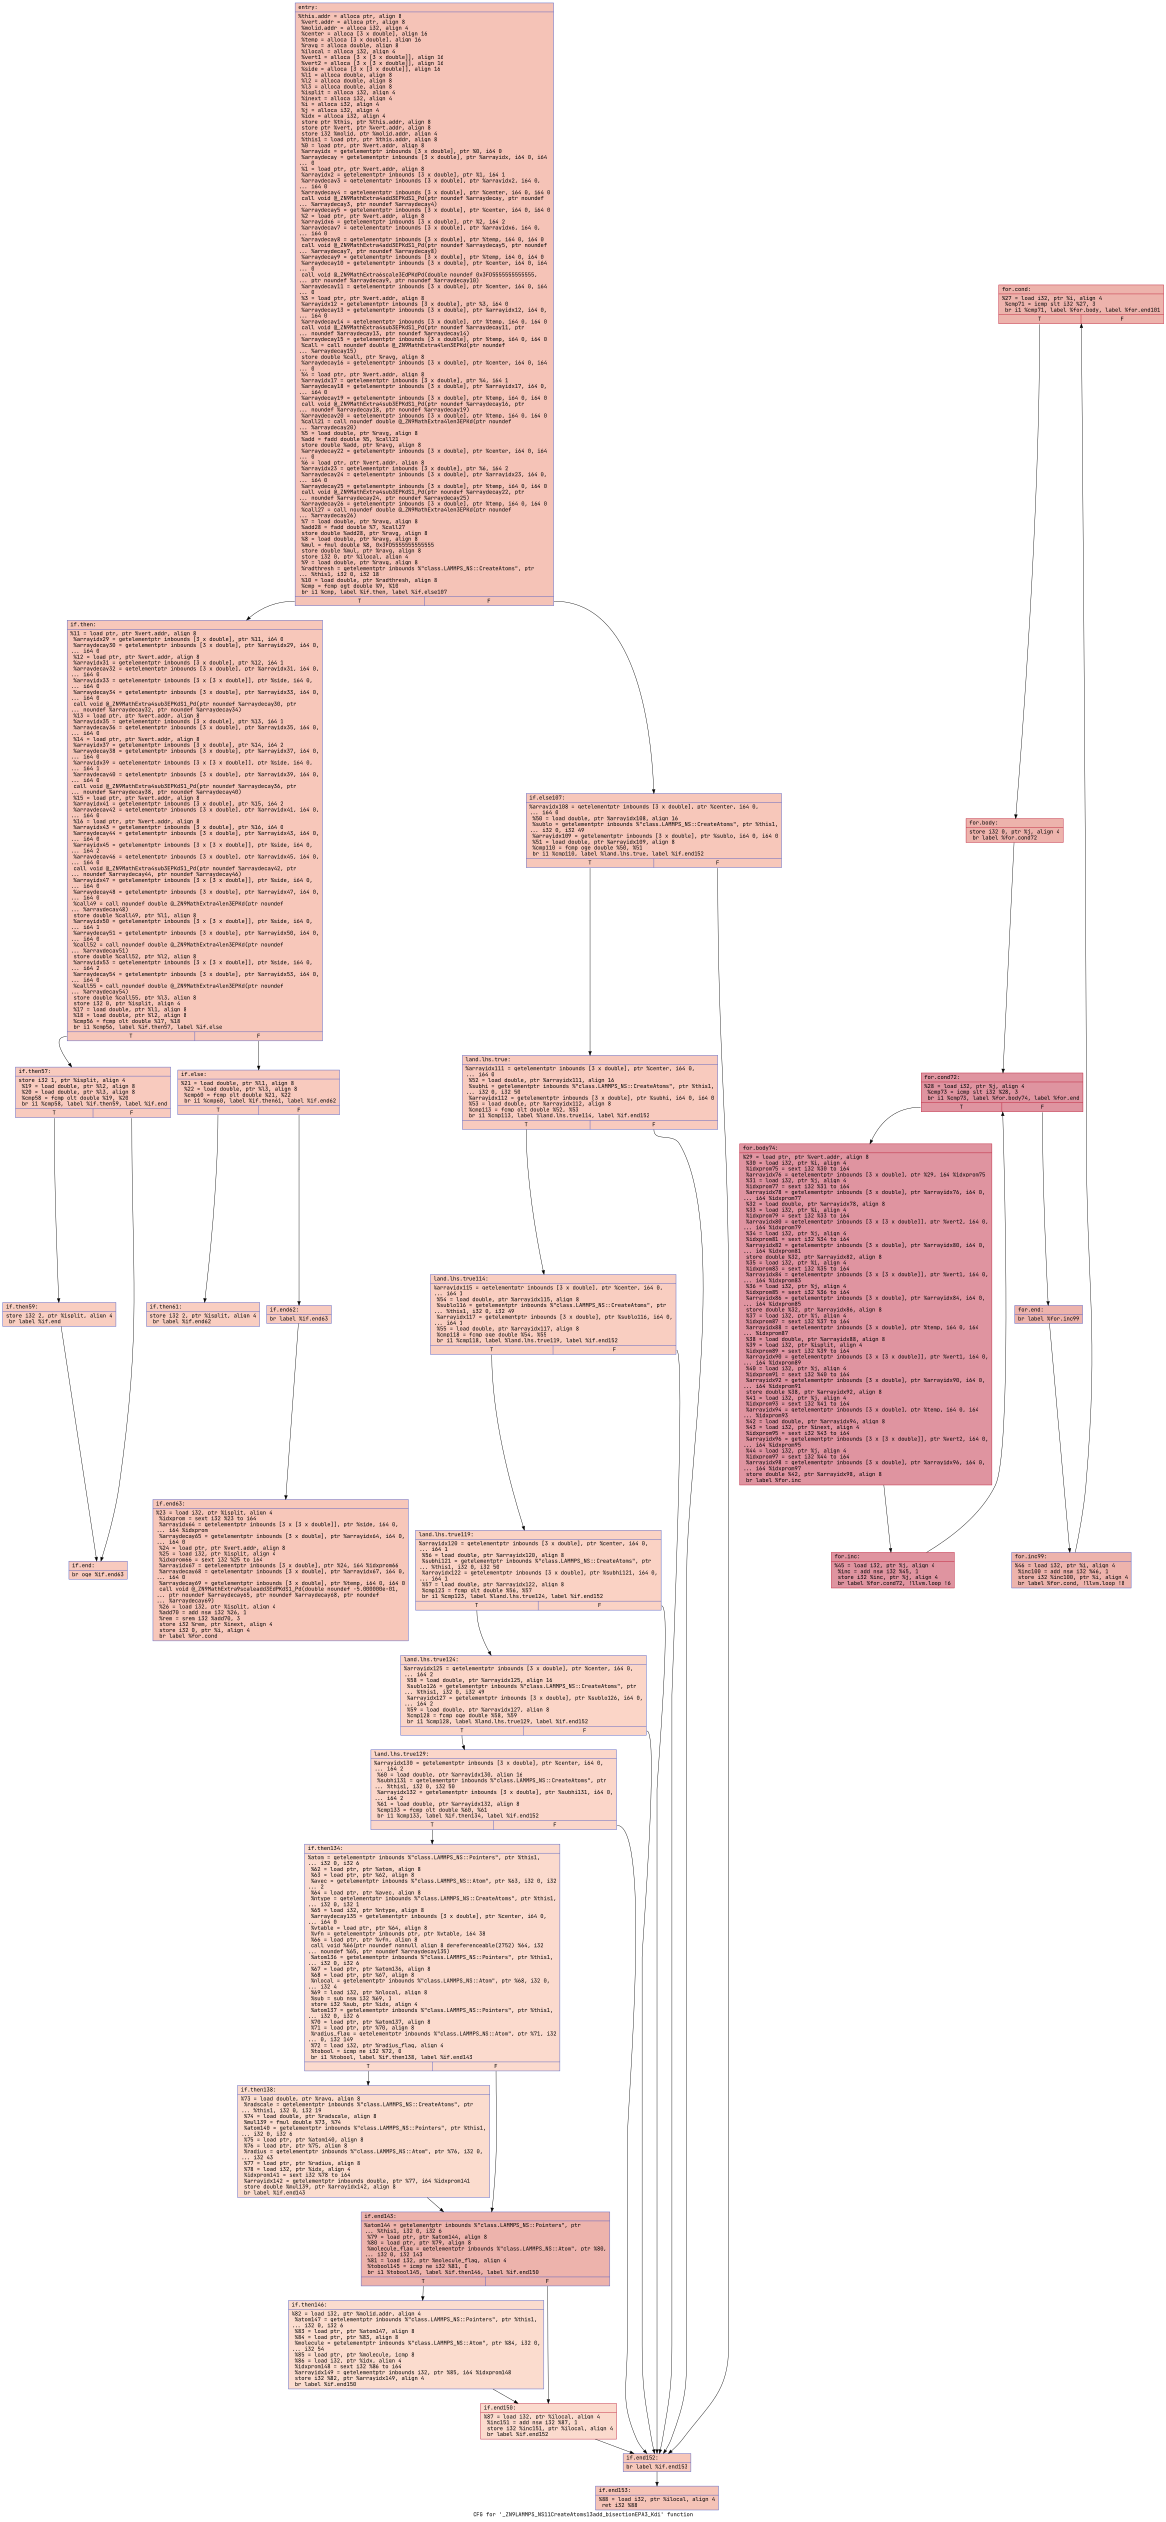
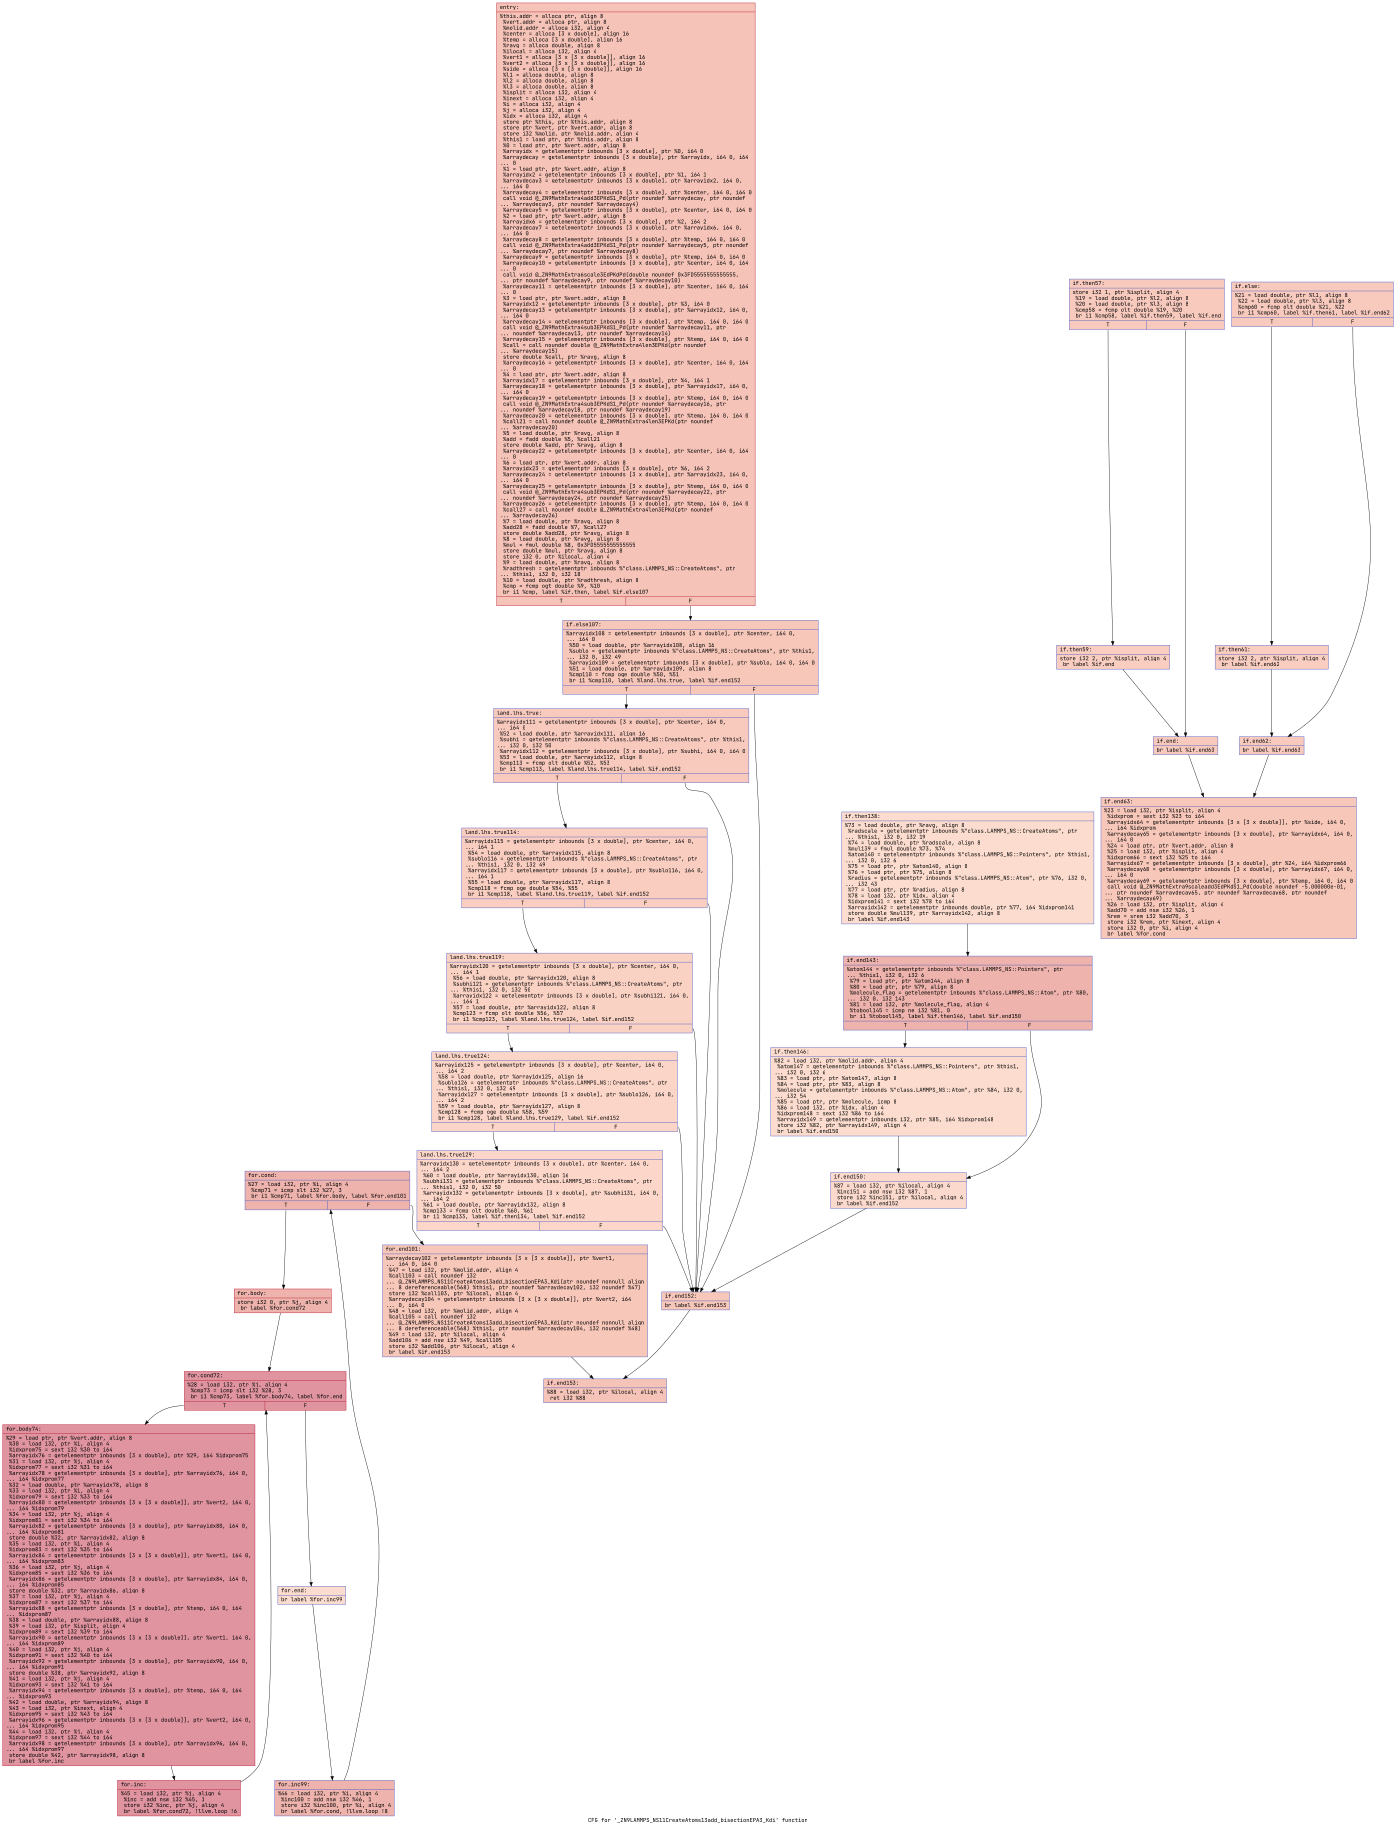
node "entry:": color #3d50c3ff -> #b70d28ff
node "for.cond:": color #b70d28ff -> #3d50c3ff
edge "if.then61:" -> "if.end62:": added
edge "if.end:" -> "if.end63:": added
node "if.then:": removed
node "for.end101:": added
node "for.end:": fillcolor #d6524470 -> #f7af9170
node "if.end:": text "br oge %if.end63" -> "br label %if.end63"
node "if.then134:": removed
node "if.end150:": color #b70d28ff -> #3d50c3ff
